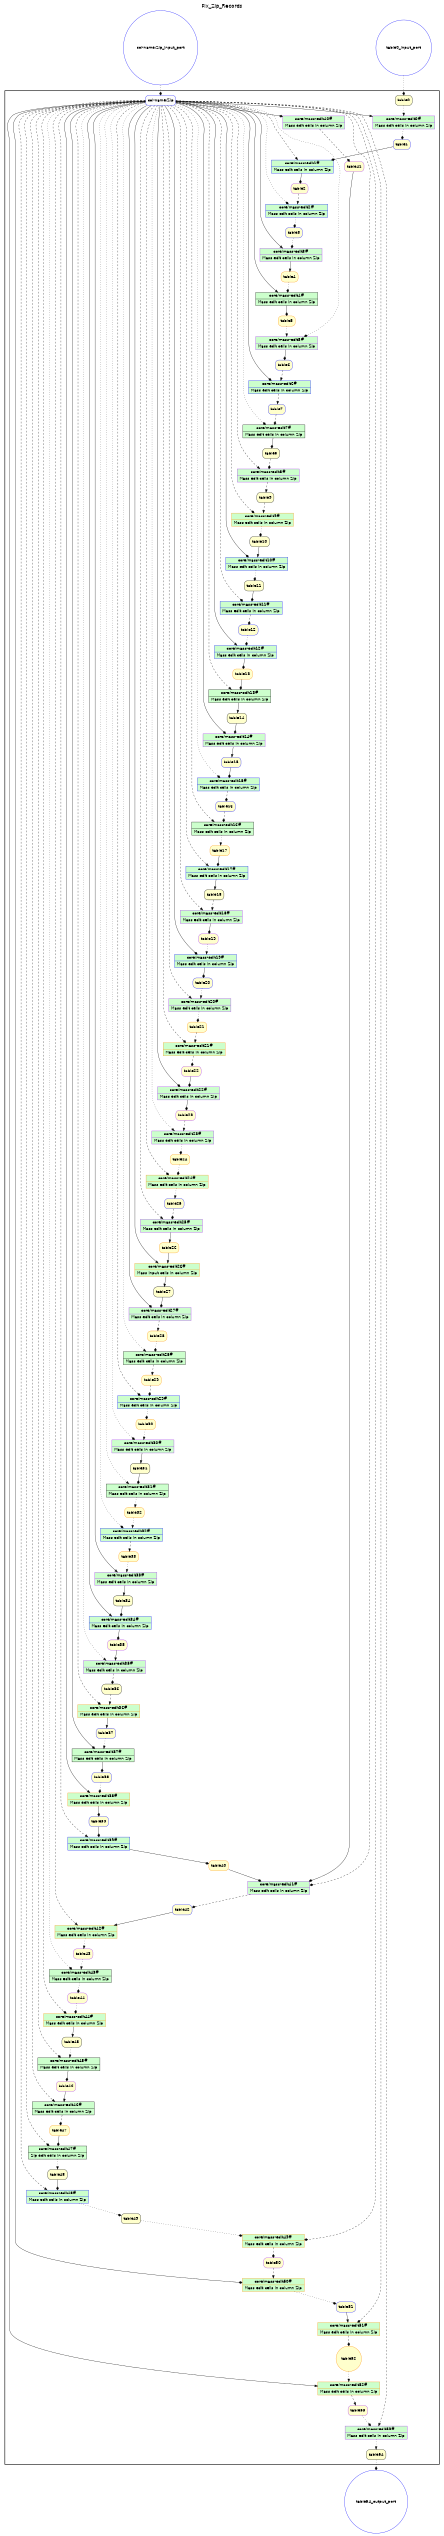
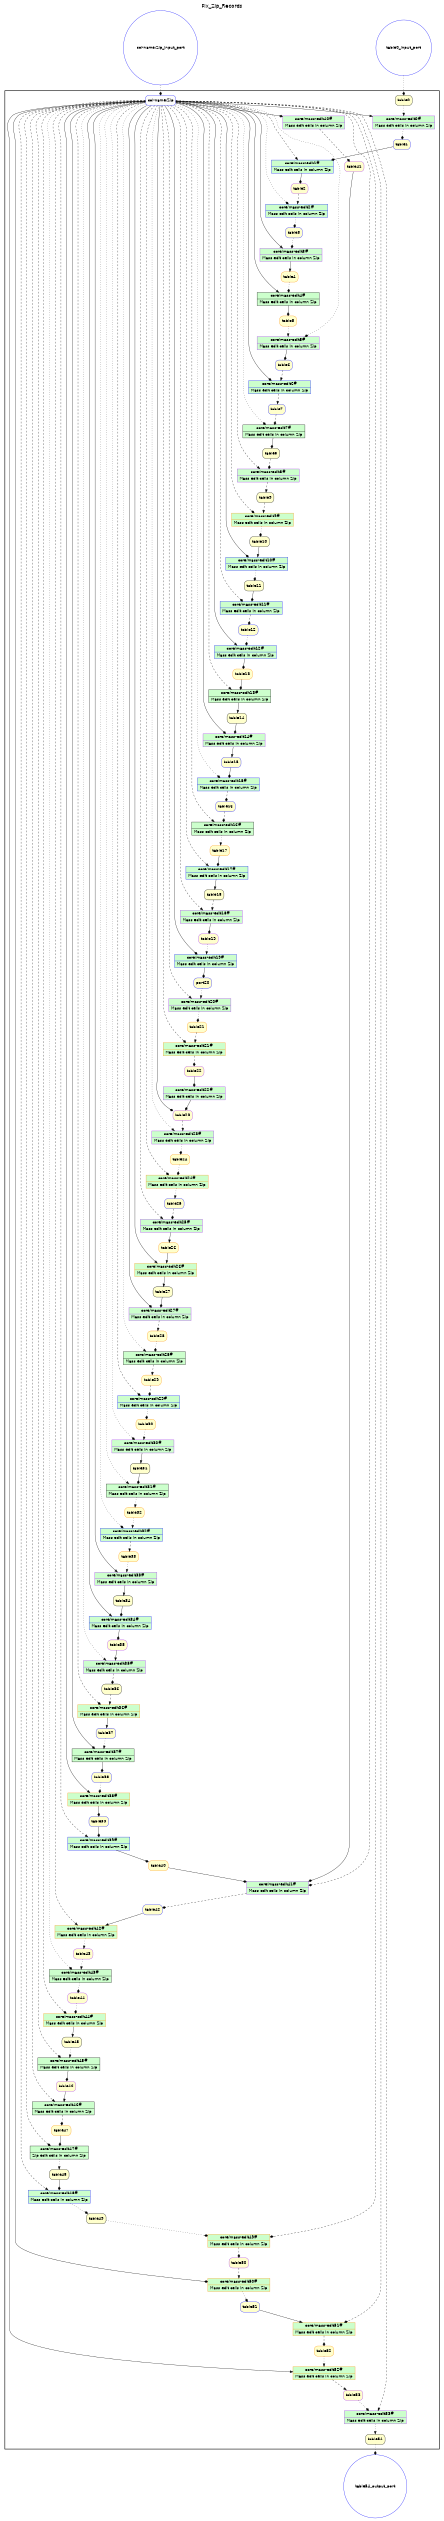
edge "col-name:Zip" -> "core/mass-edit22#": now "col-name:Zip" -> "table23"
node "table20": label "table20" -> "port20"
node "core/mass-edit26#": text "Mass input cells in column Zip" -> "Mass edit cells in column Zip"
node "table52": shape circle -> box
